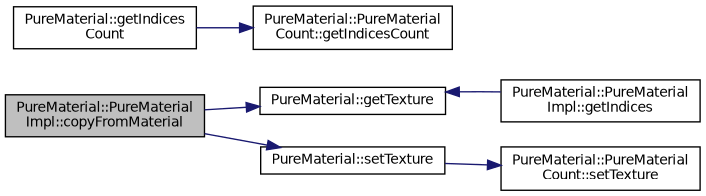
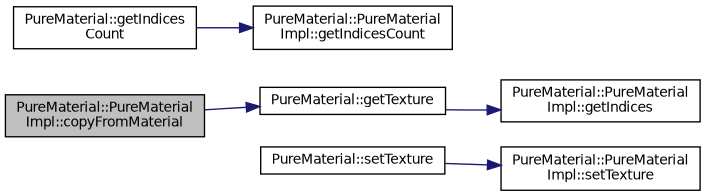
node "PureMaterial::PureMaterial Count::getIndicesCount": label "PureMaterial::PureMaterial Count::getIndicesCount" -> "PureMaterial::PureMaterial Impl::getIndicesCount"
edge "PureMaterial::PureMaterial Impl::getIndices" -> "PureMaterial::getTexture": reversed
edge "PureMaterial::PureMaterial Impl::copyFromMaterial" -> "PureMaterial::setTexture": removed
node "PureMaterial::PureMaterial Count::setTexture": label "PureMaterial::PureMaterial Count::setTexture" -> "PureMaterial::PureMaterial Impl::setTexture"
